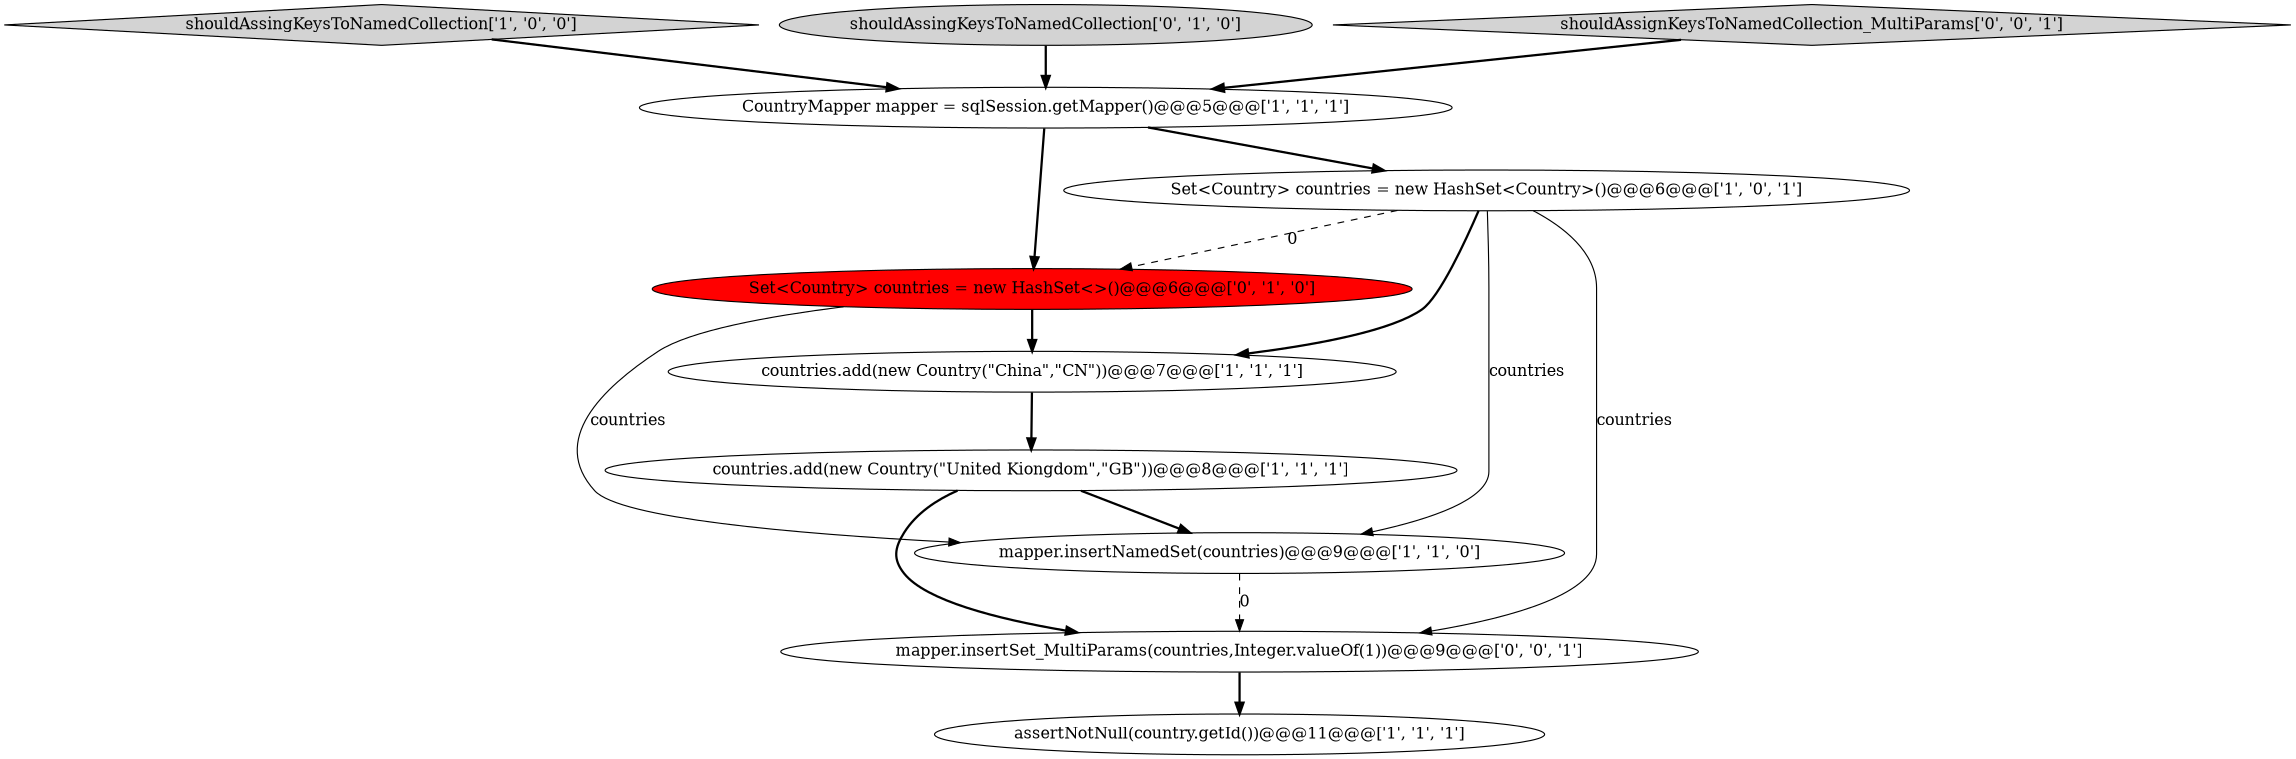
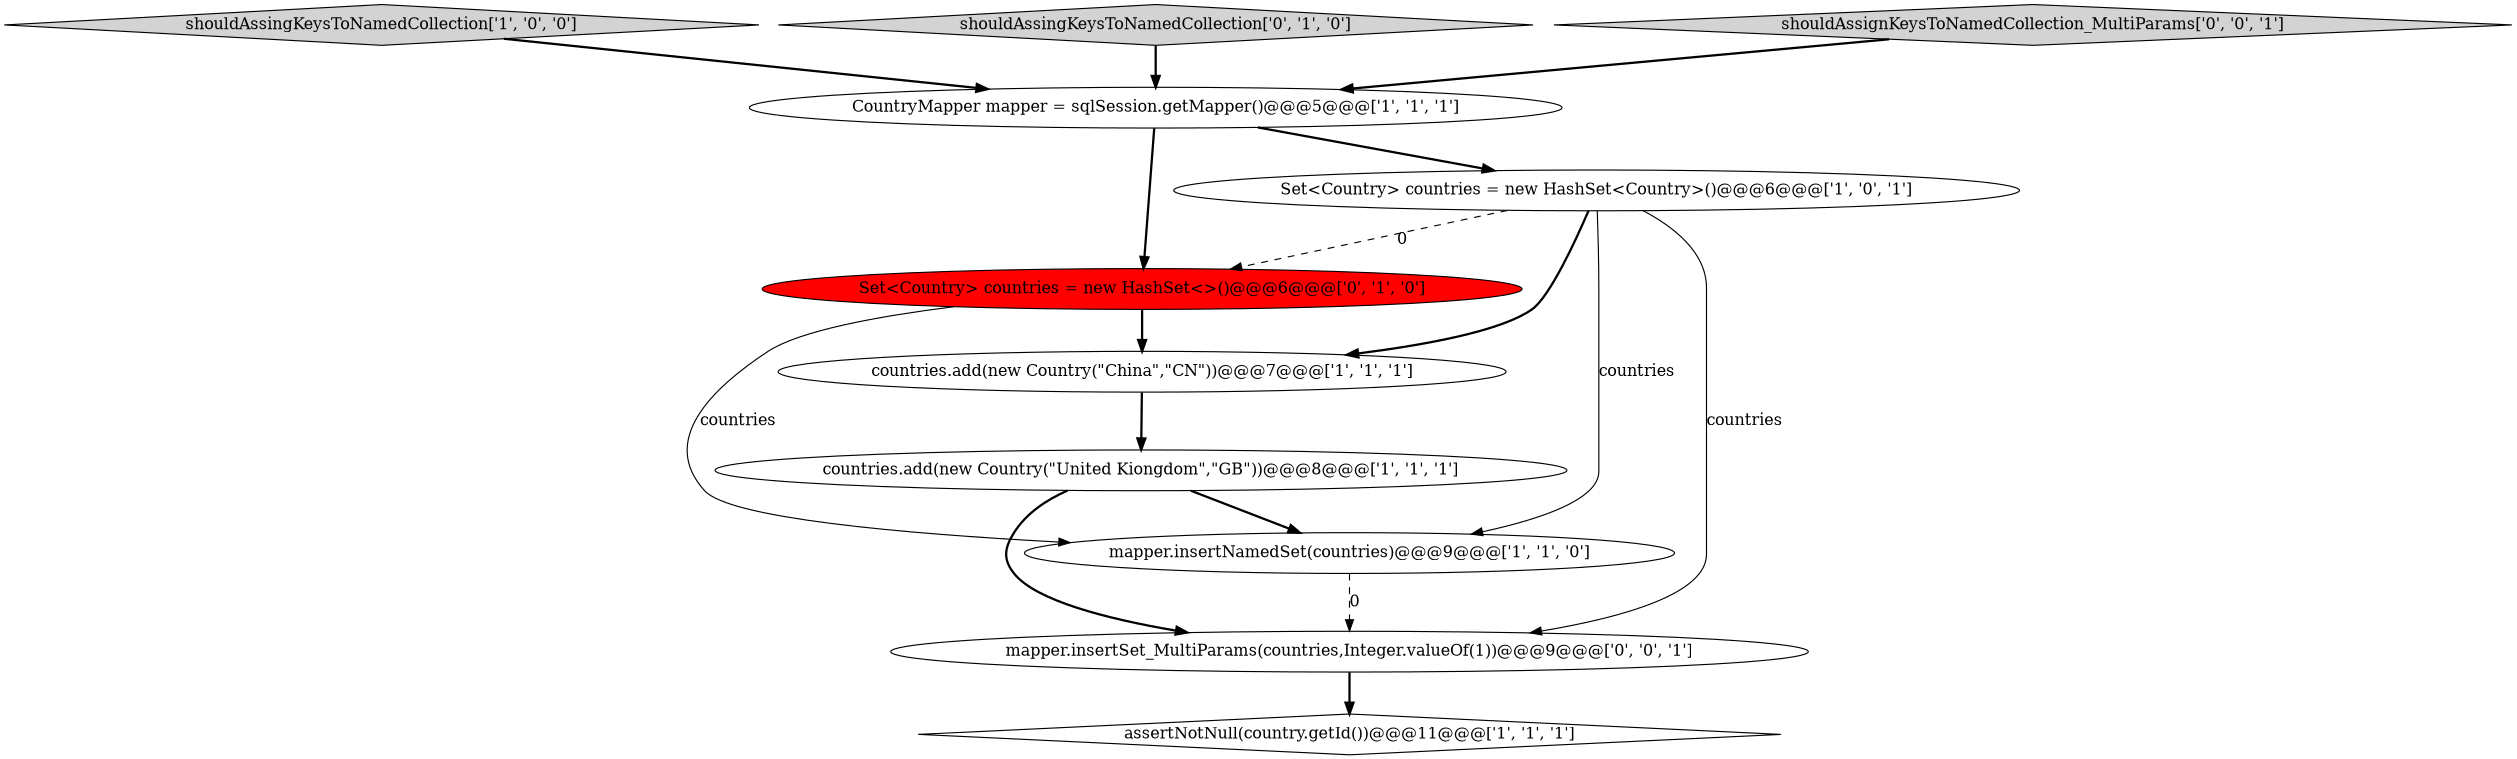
node "shouldAssingKeysToNamedCollection['0', '1', '0']": shape ellipse -> diamond
node "assertNotNull(country.getId())@@@11@@@['1', '1', '1']": shape ellipse -> diamond
